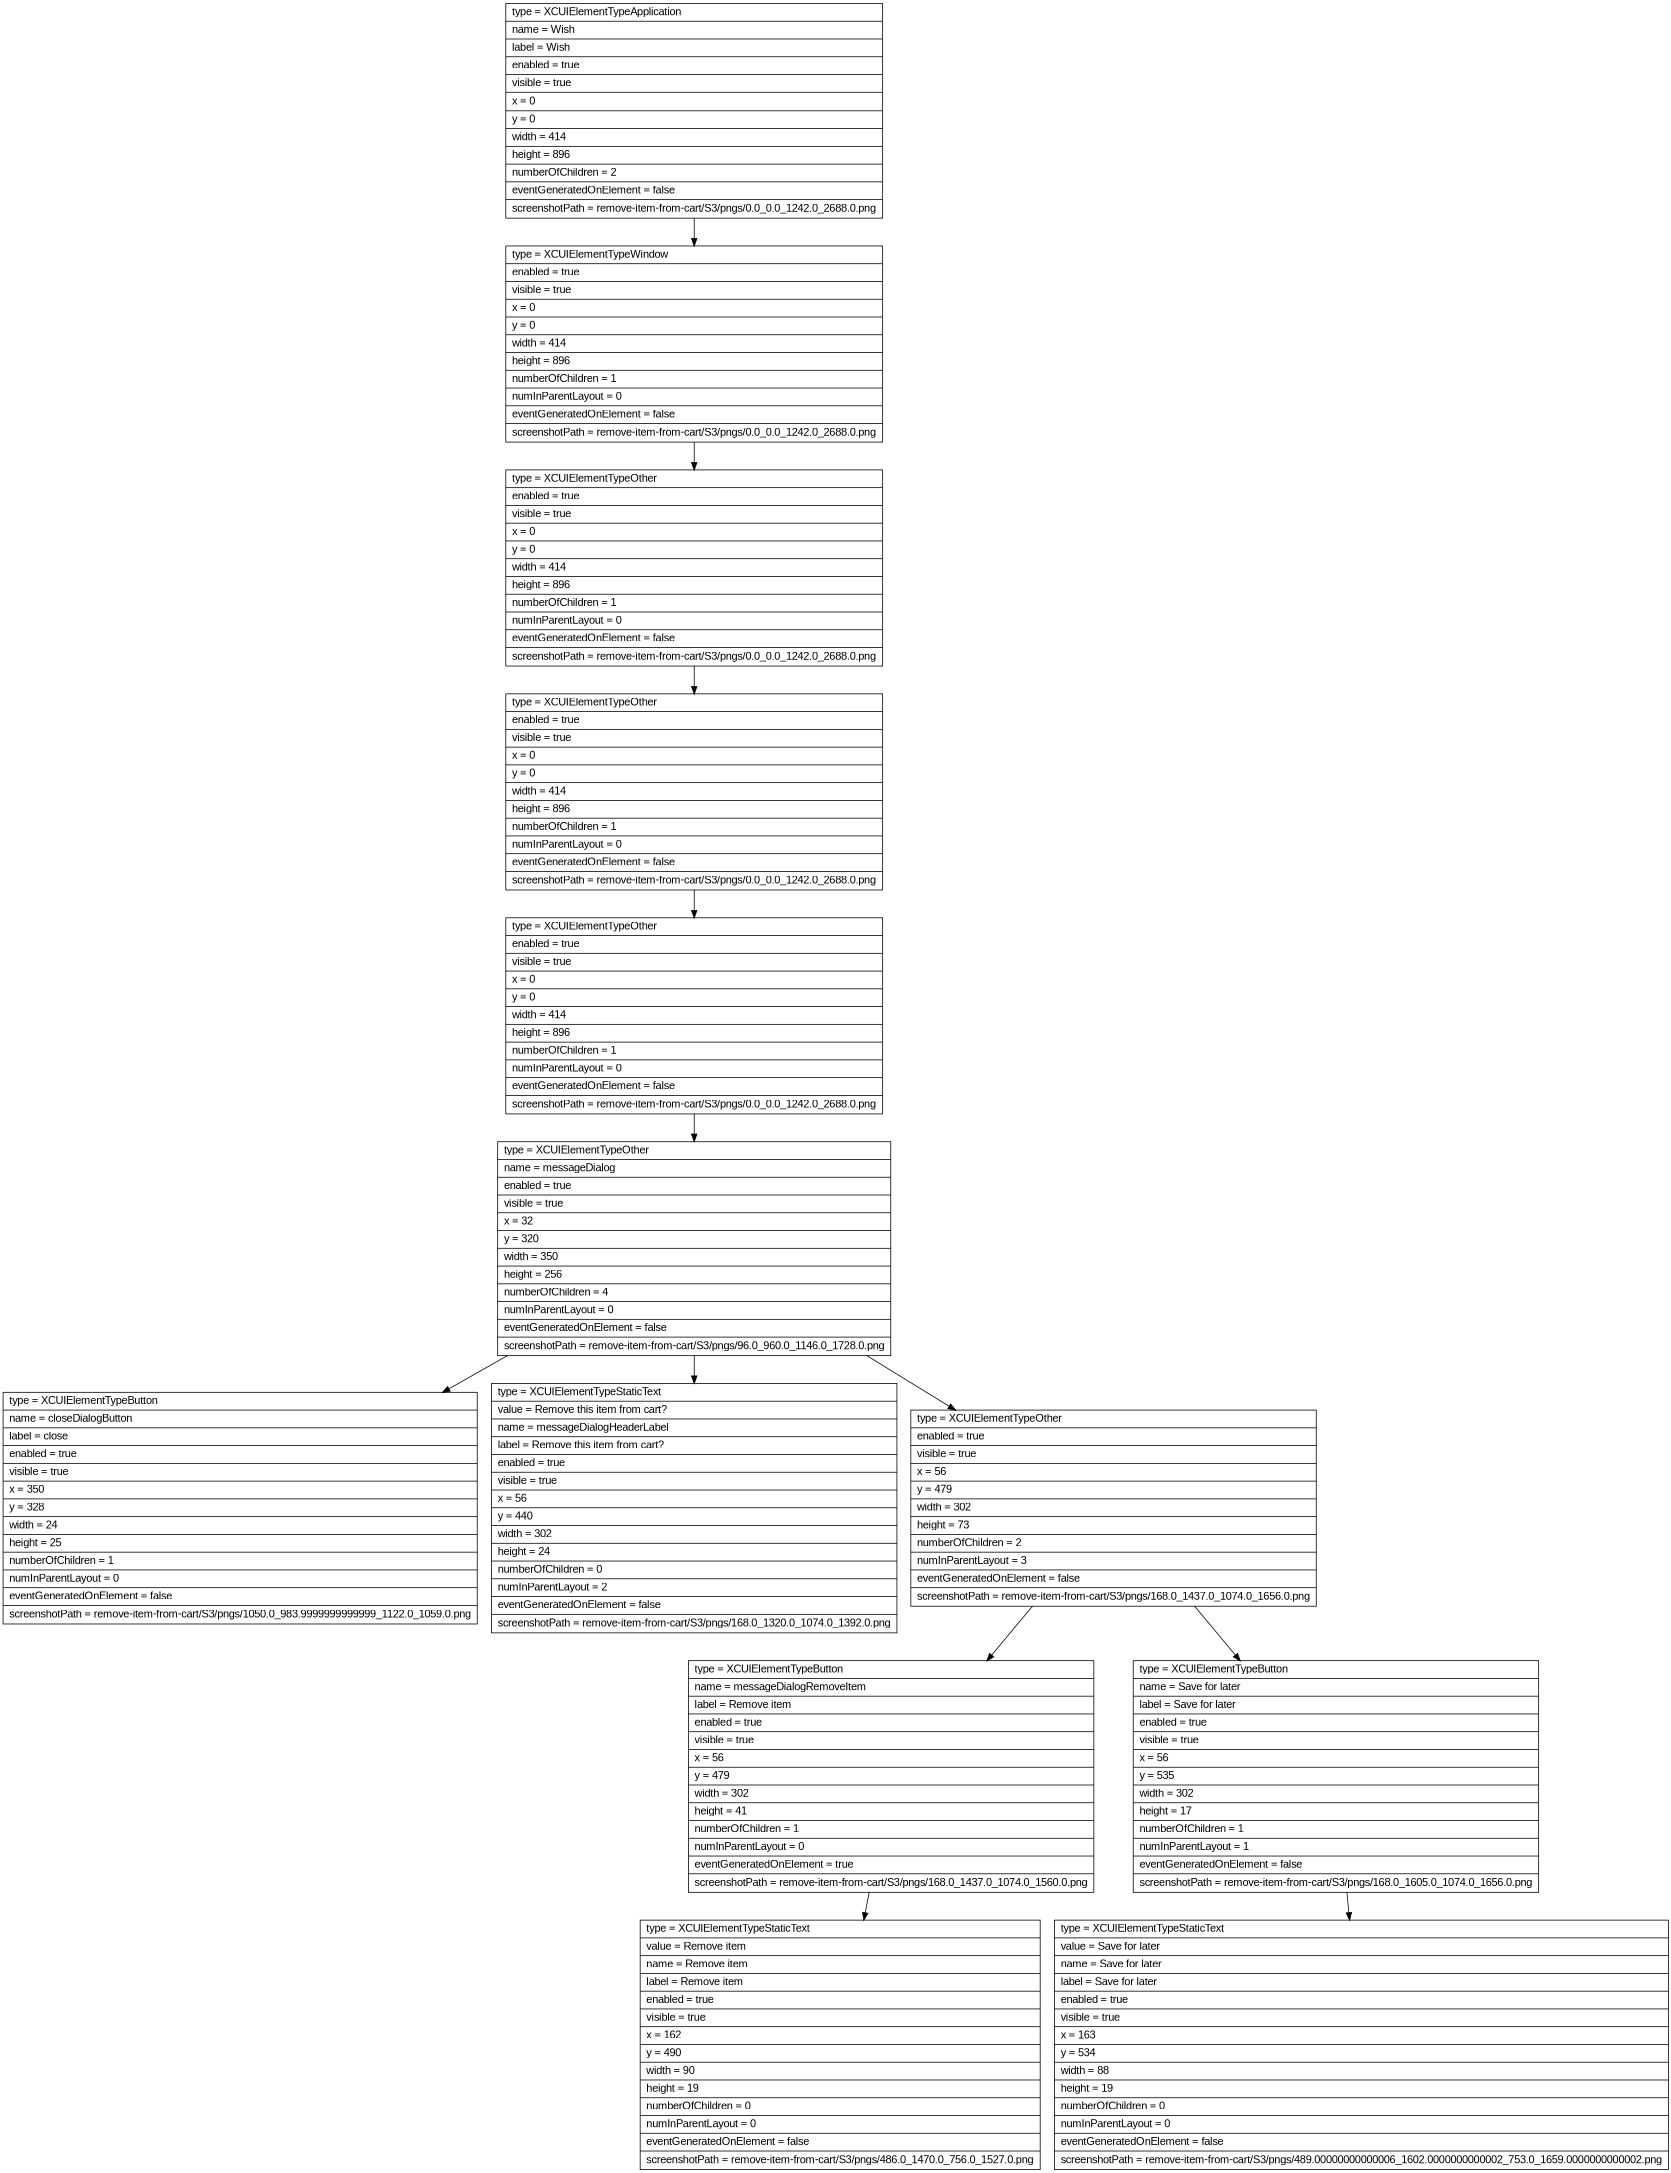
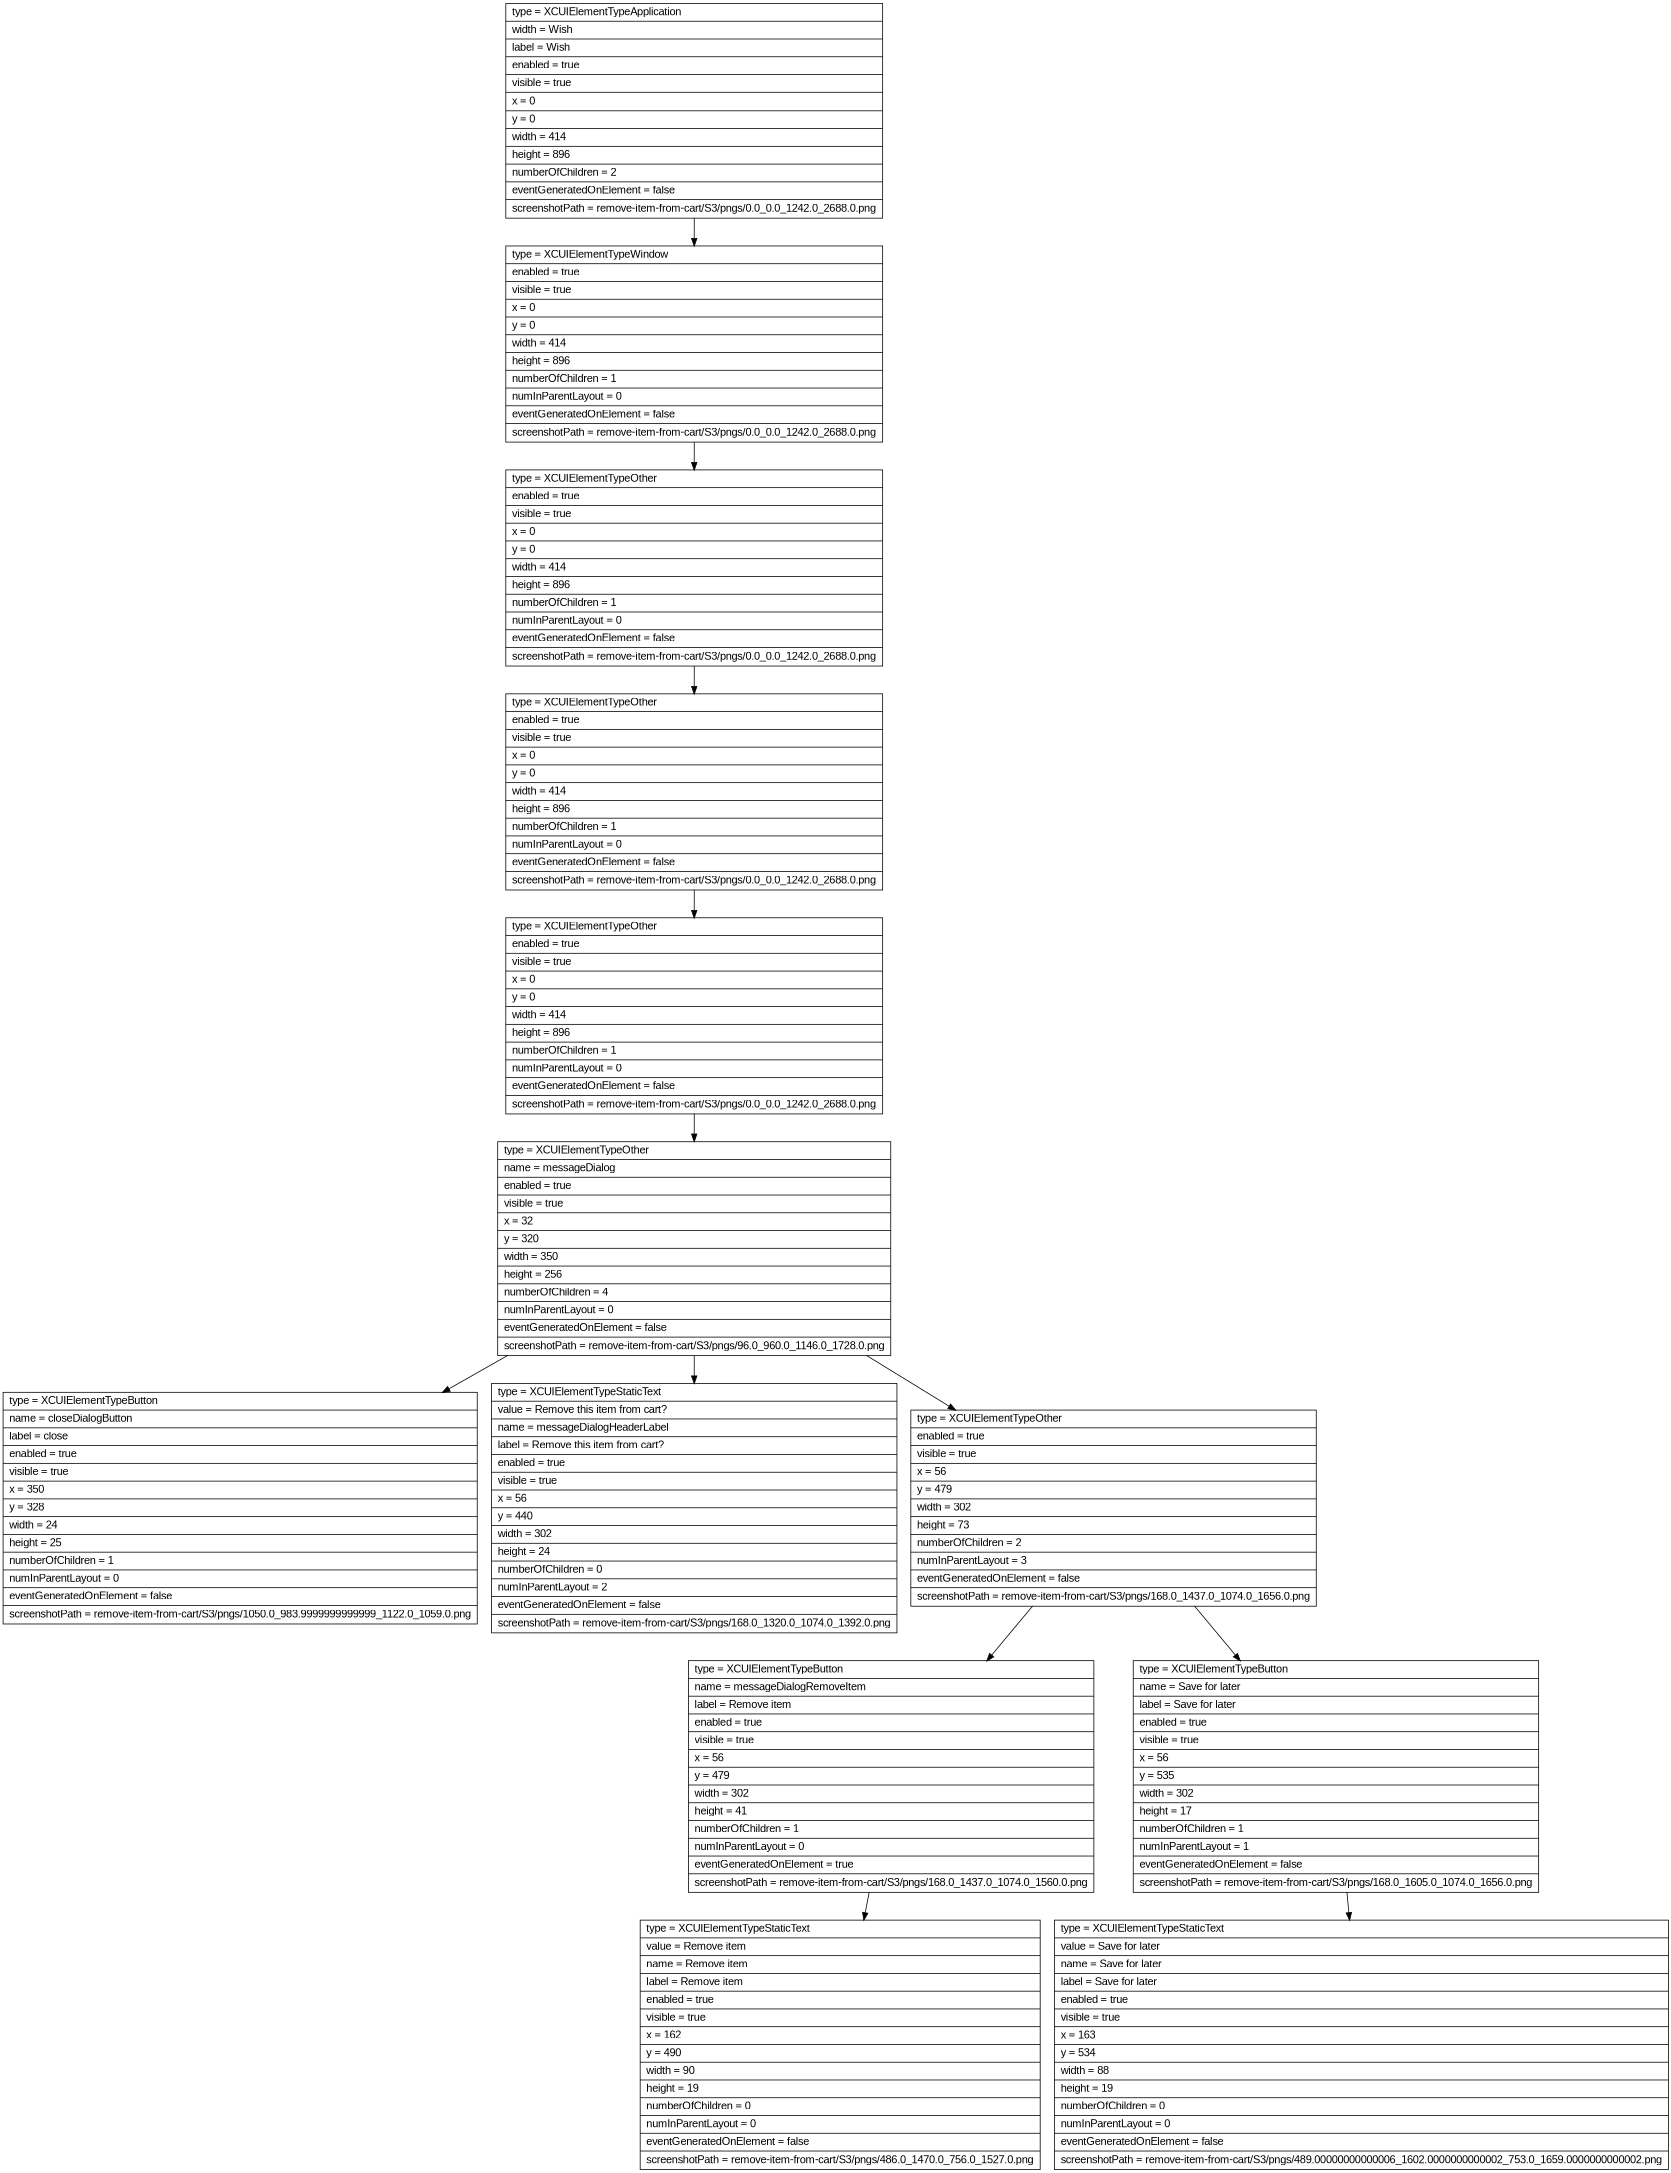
node "type = XCUIElementTypeApplication": text "name = Wish" -> "width = Wish"
